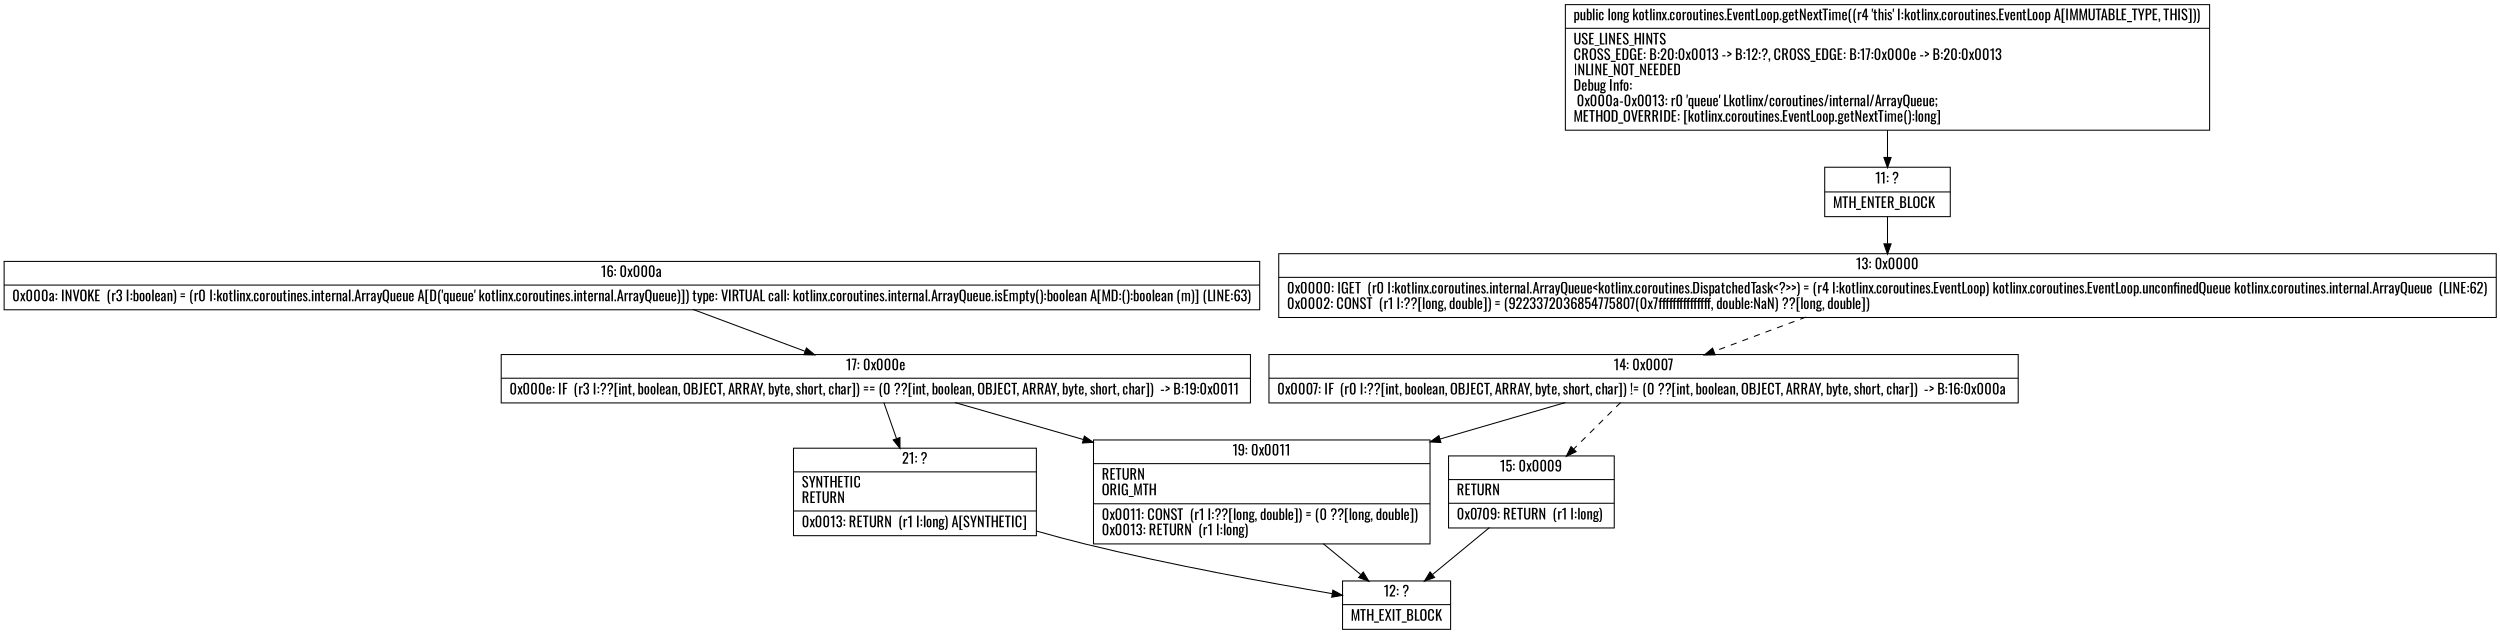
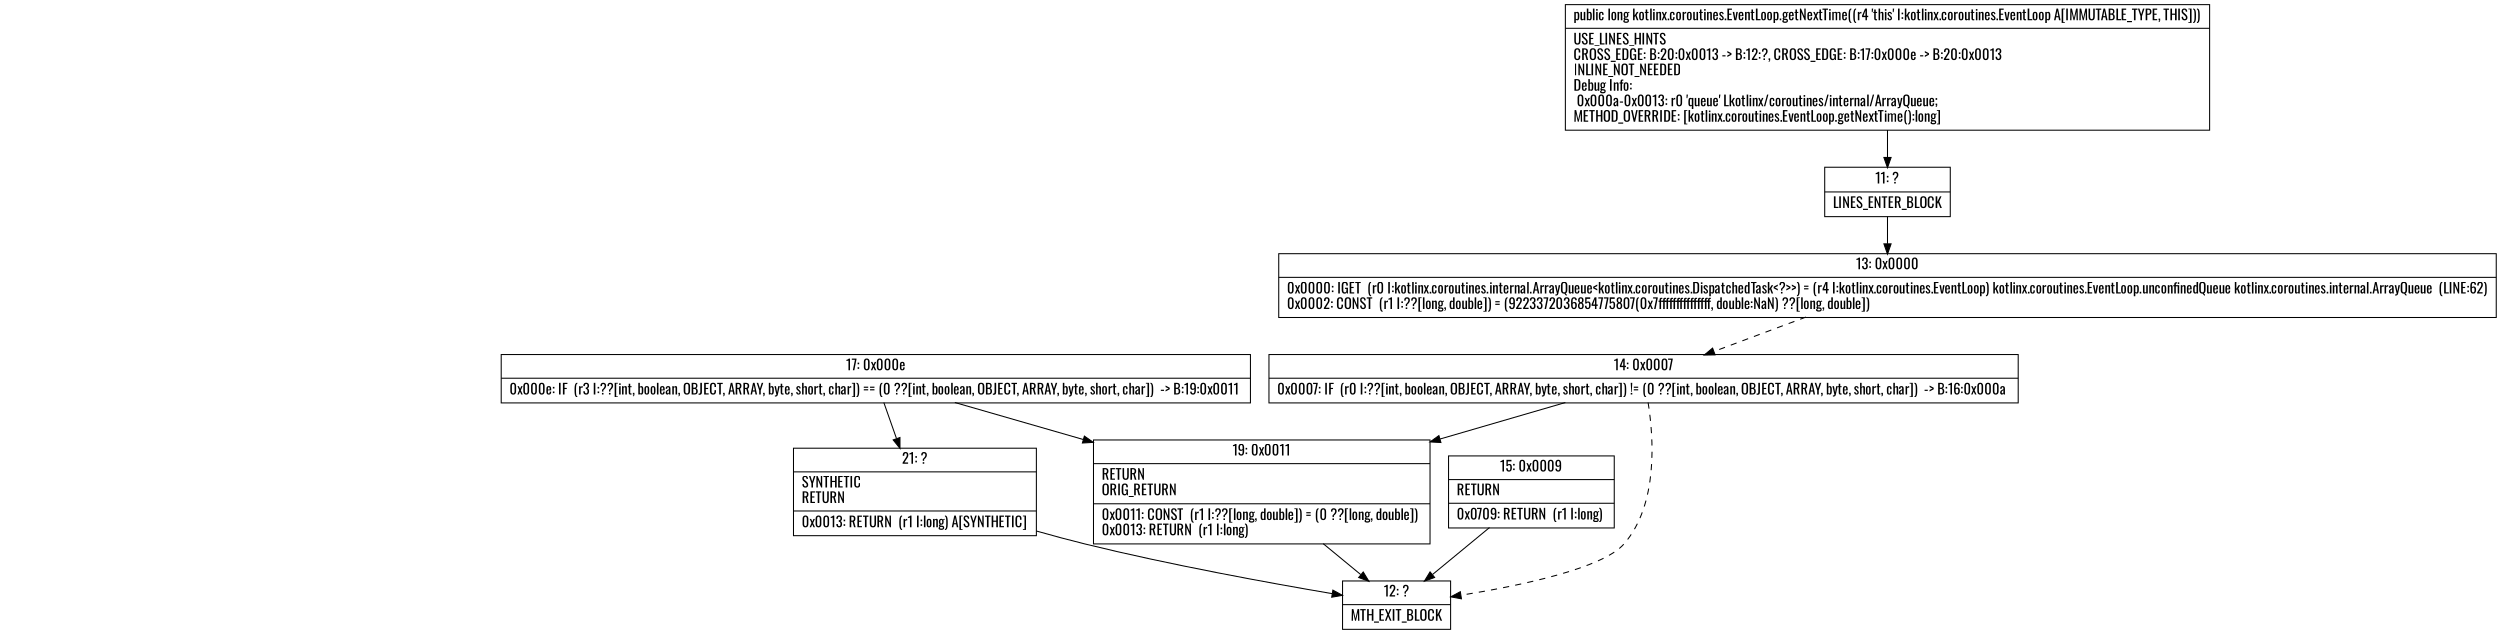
node "11: ?": text "MTH_ENTER_BLOCK" -> "LINES_ENTER_BLOCK"
node "16: 0x000a": removed
edge "14: 0x0007" -> "15: 0x0009": now "14: 0x0007" -> "12: ?"
node "19: 0x0011": text "ORIG_MTH" -> "ORIG_RETURN"
